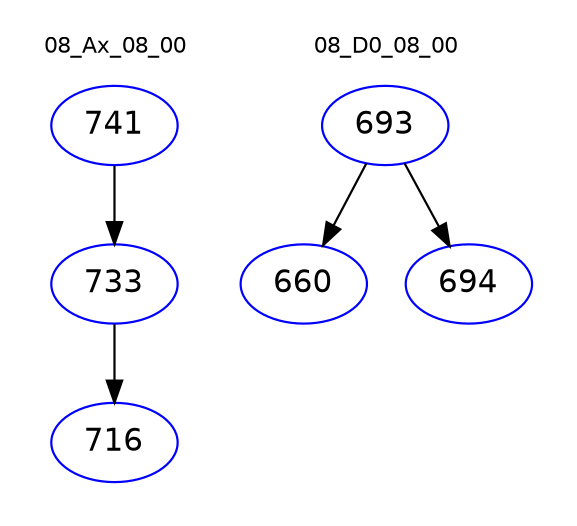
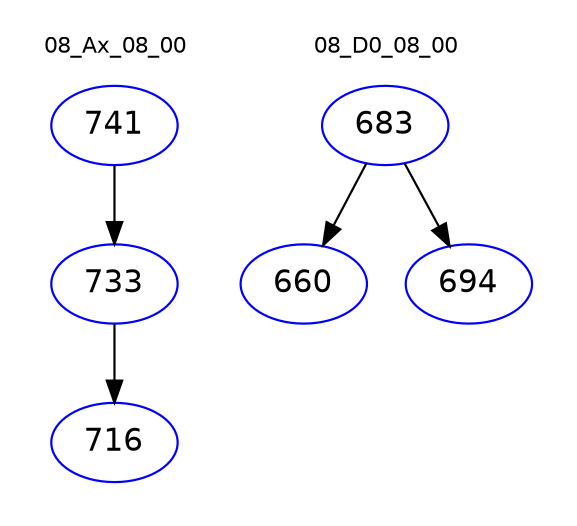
node "693": label "693" -> "683"
